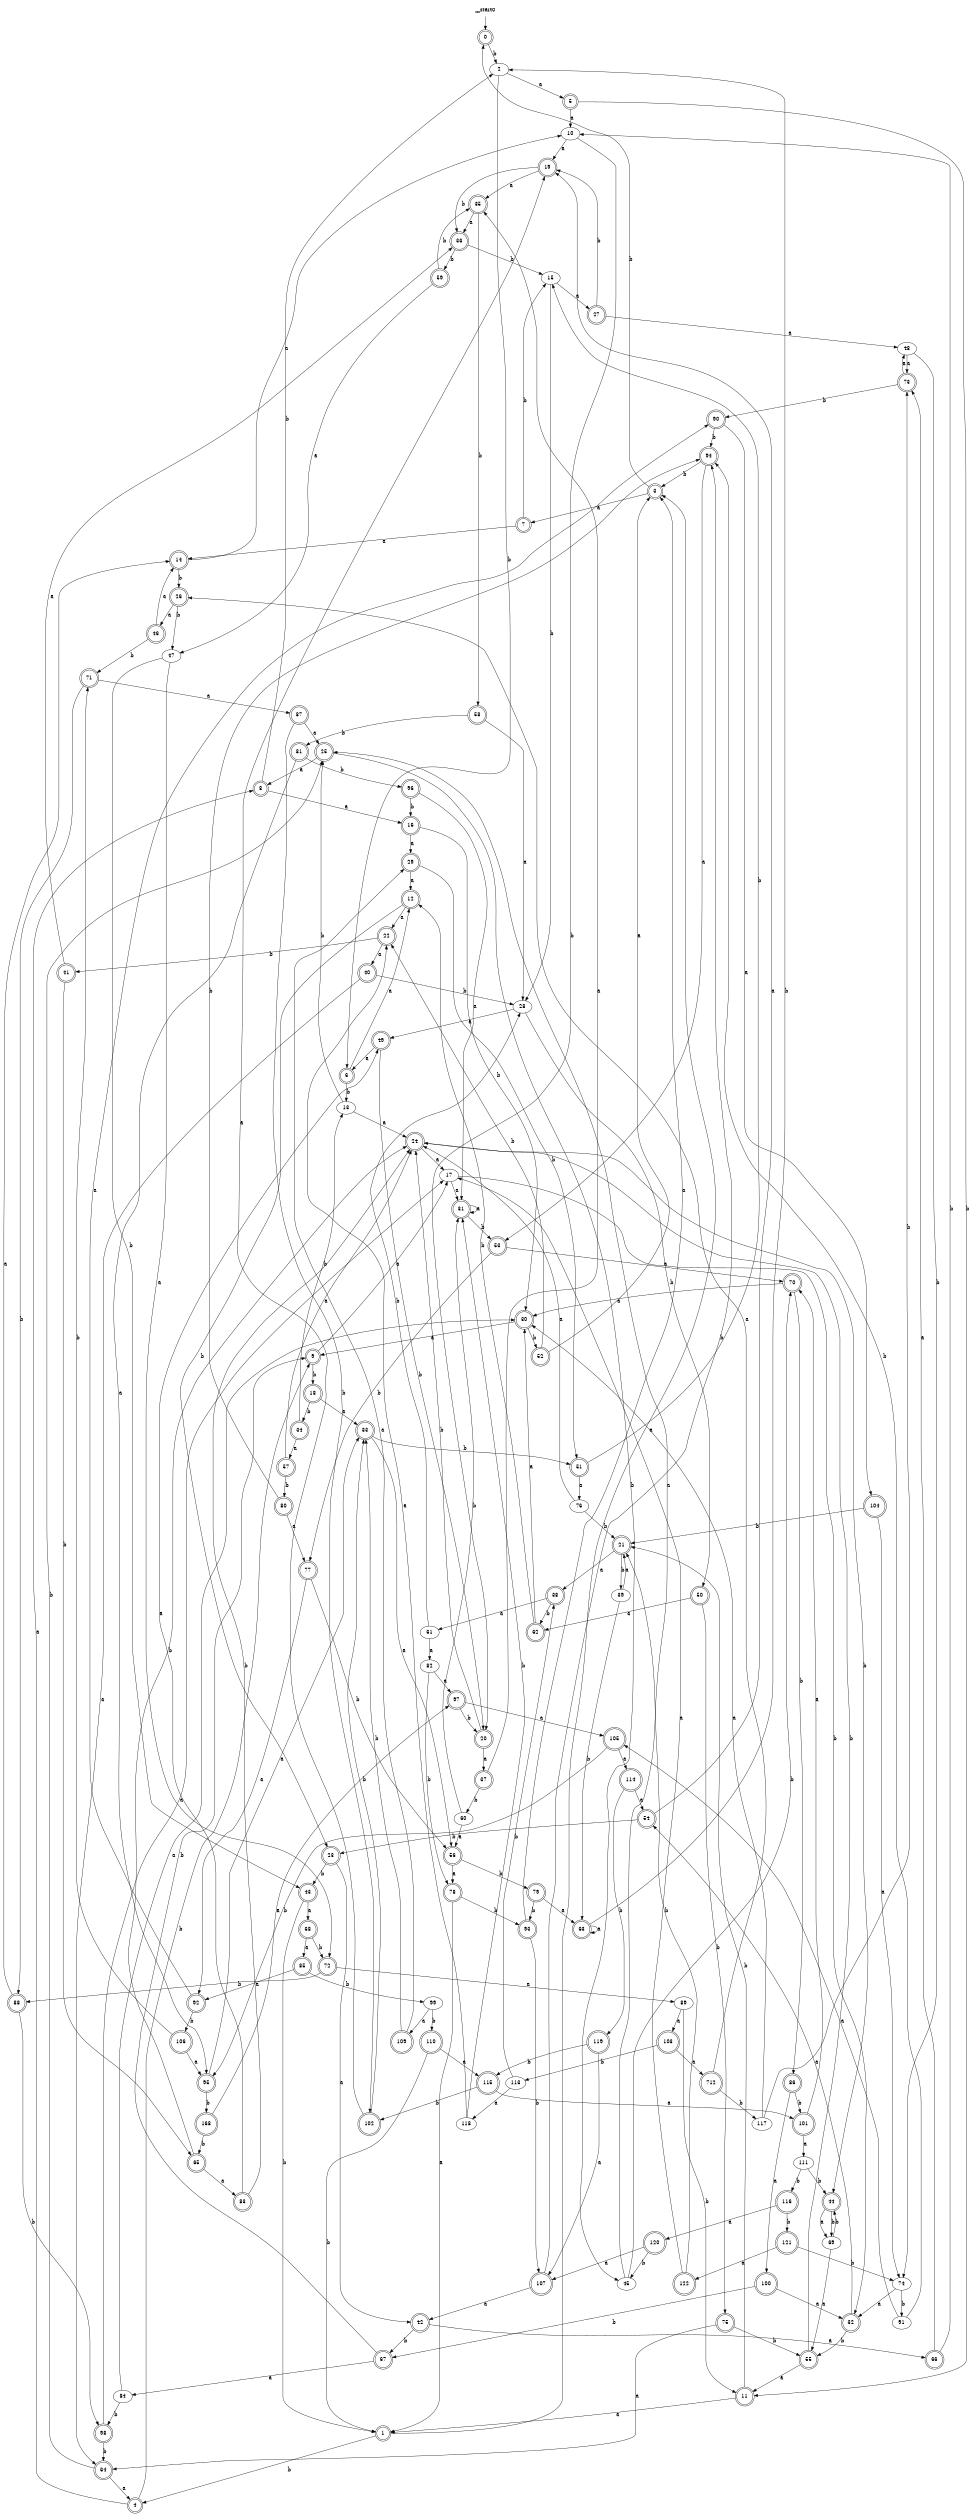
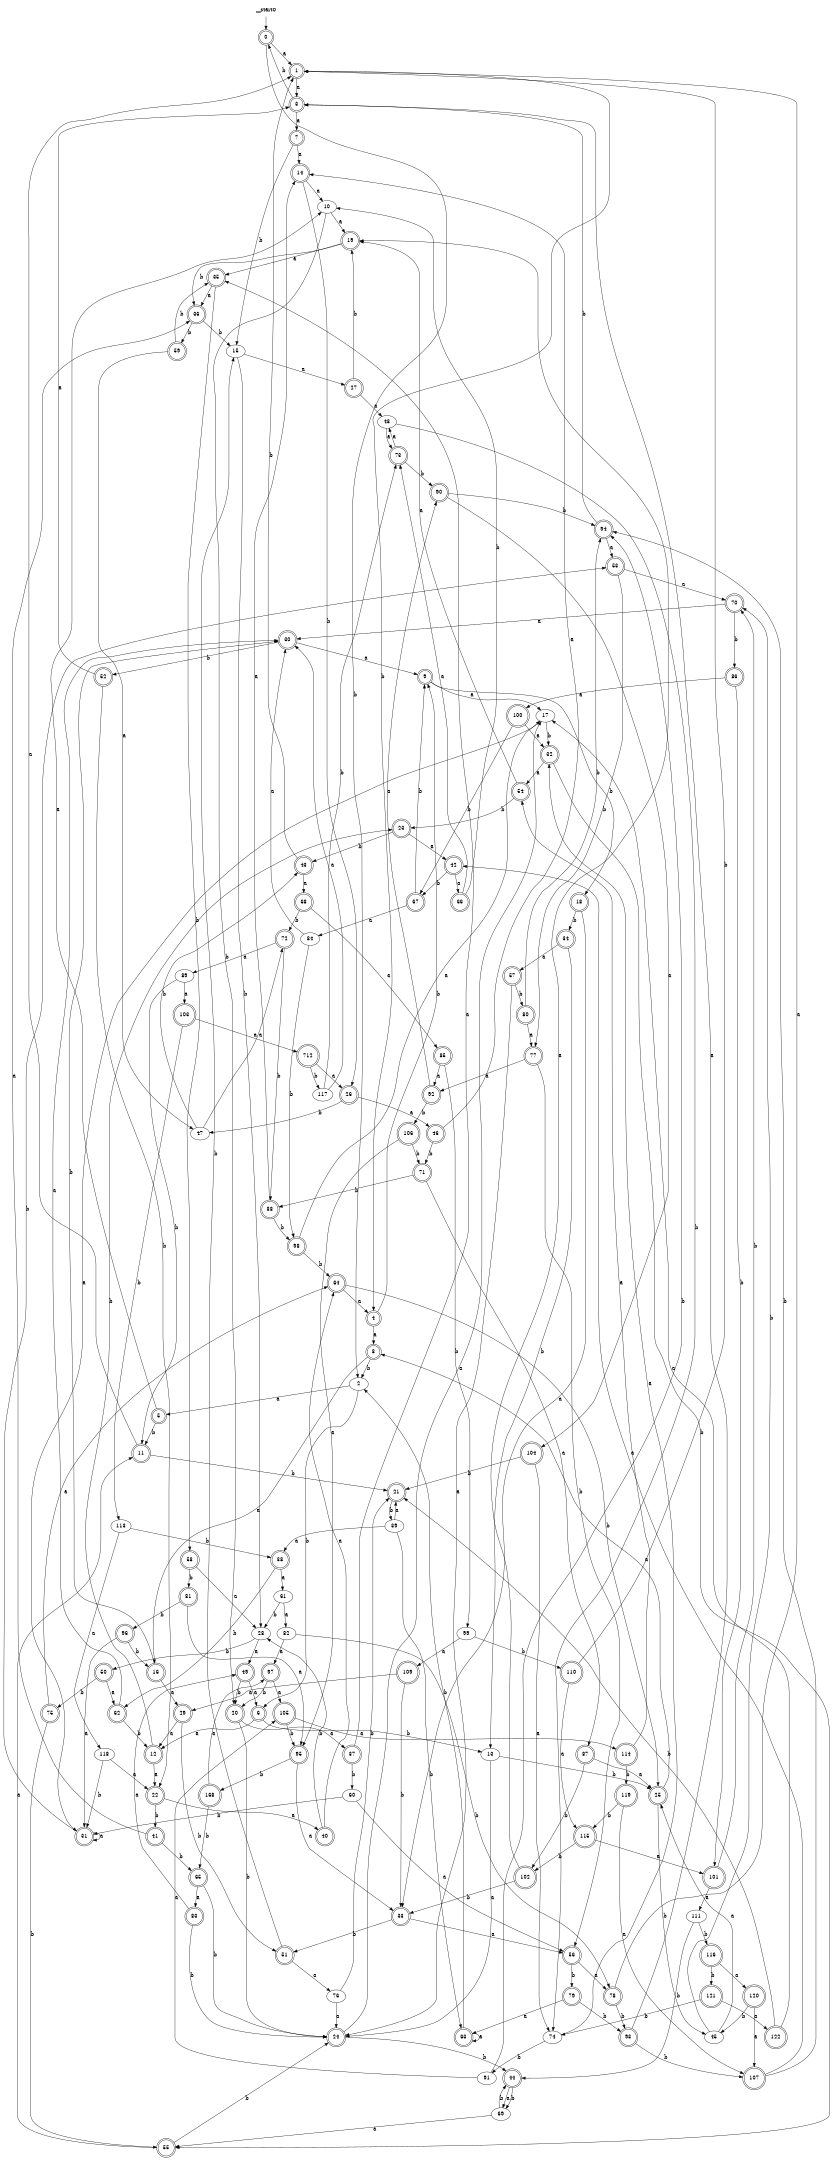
edge "0" -> "1": added, label "a"
edge "21" -> "38": now "39" -> "38"
edge "101" -> "70": label "a" -> "b"
